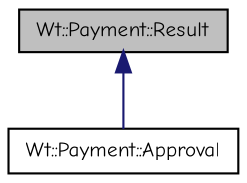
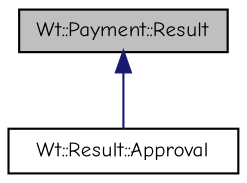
node "Wt::Payment::Approval": label "Wt::Payment::Approval" -> "Wt::Result::Approval"
